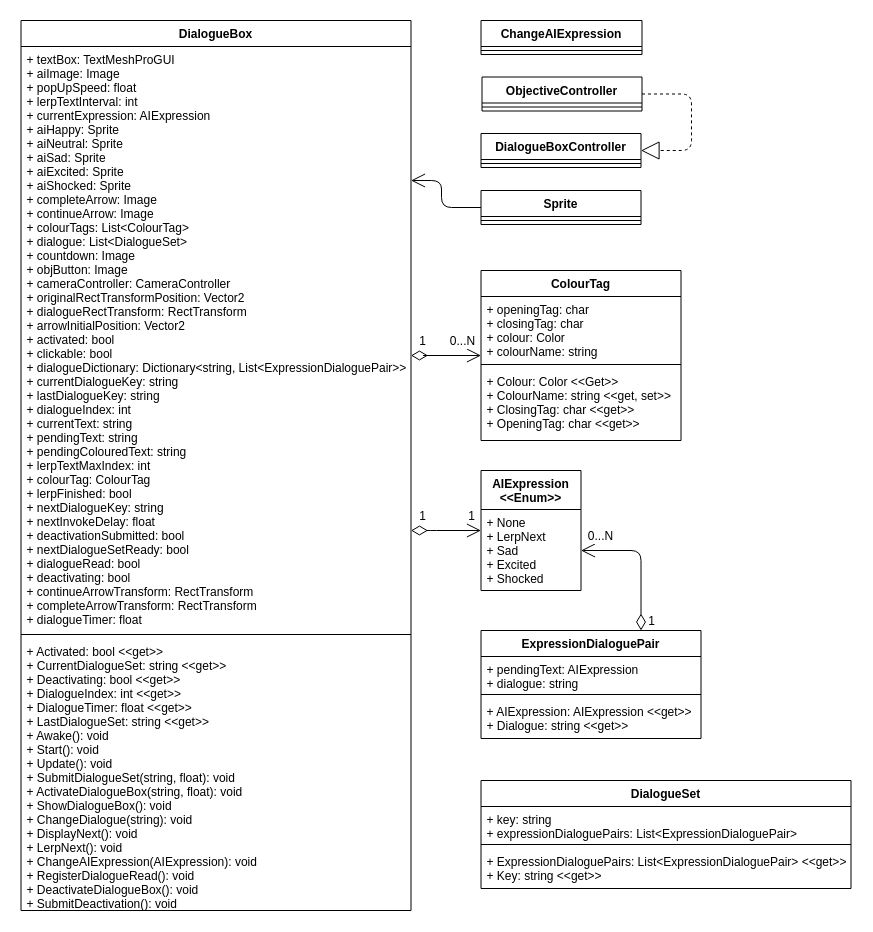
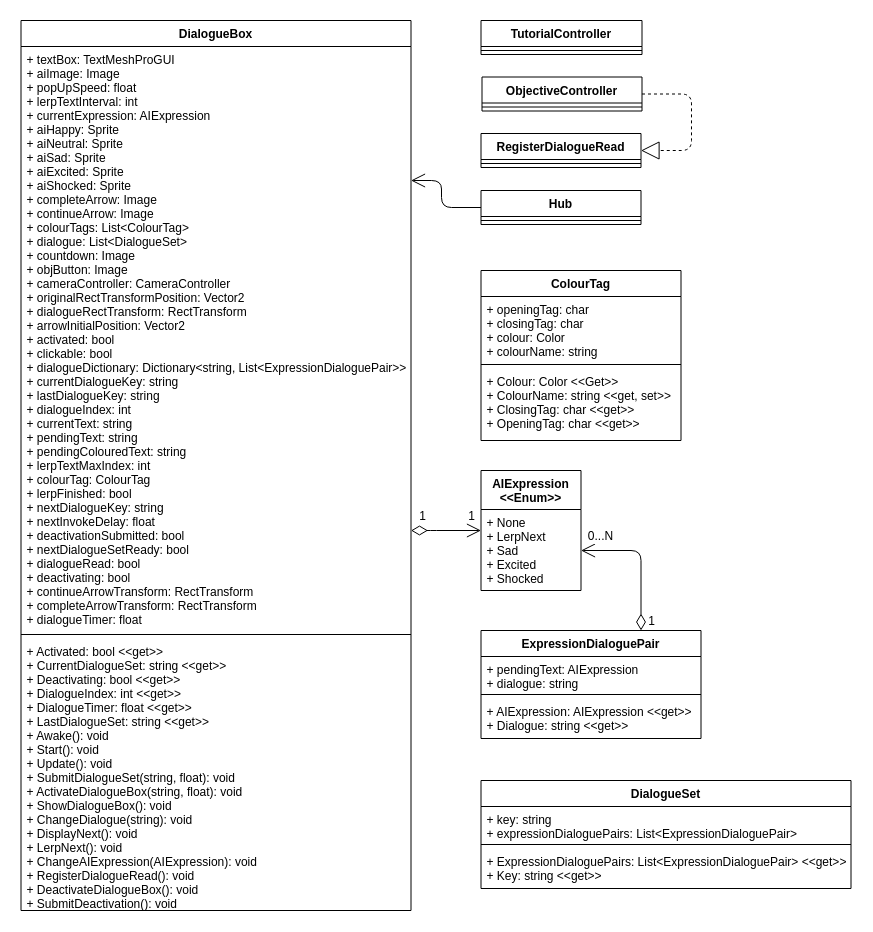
node "ChangeAIExpression": label "ChangeAIExpression" -> "TutorialController"
node "DialogueBoxController": label "DialogueBoxController" -> "RegisterDialogueRead"
node "Sprite": label "Sprite" -> "Hub"
edge "ColourTag" -- "DialogueBox": removed, labels "0...N", "1"
